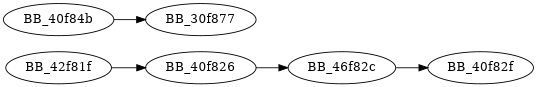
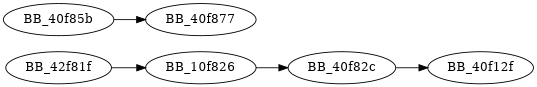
node "BB_40f84b": label "BB_40f84b" -> "BB_40f85b"
node "BB_30f877": label "BB_30f877" -> "BB_40f877"
node "BB_40f826": label "BB_40f826" -> "BB_10f826"
node "BB_46f82c": label "BB_46f82c" -> "BB_40f82c"
node "BB_40f82f": label "BB_40f82f" -> "BB_40f12f"
